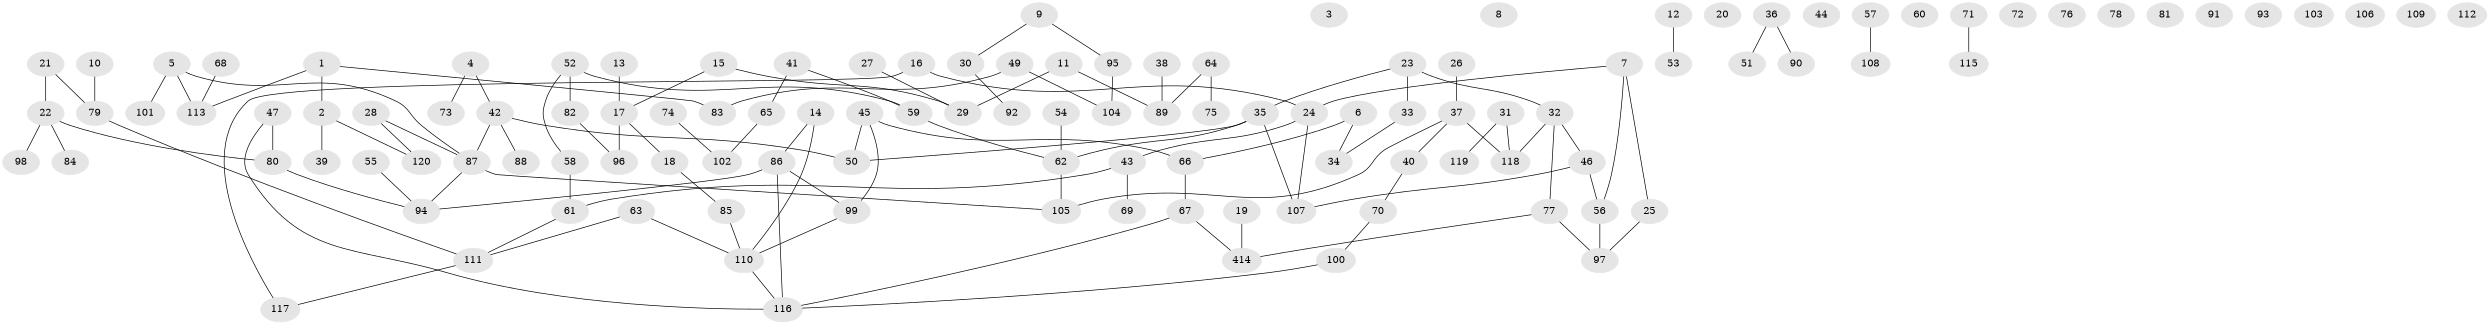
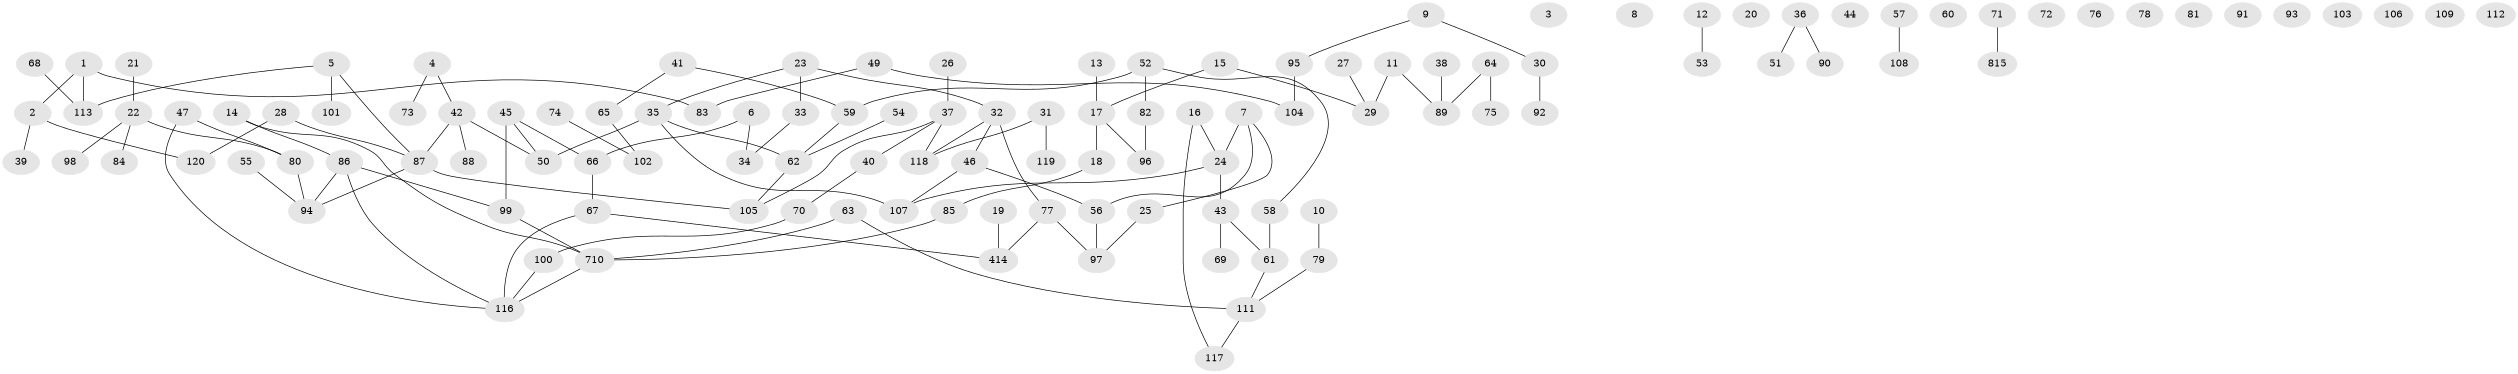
node "115": label "115" -> "815"
edge "21" -- "79": removed
node "110": label "110" -> "710"
